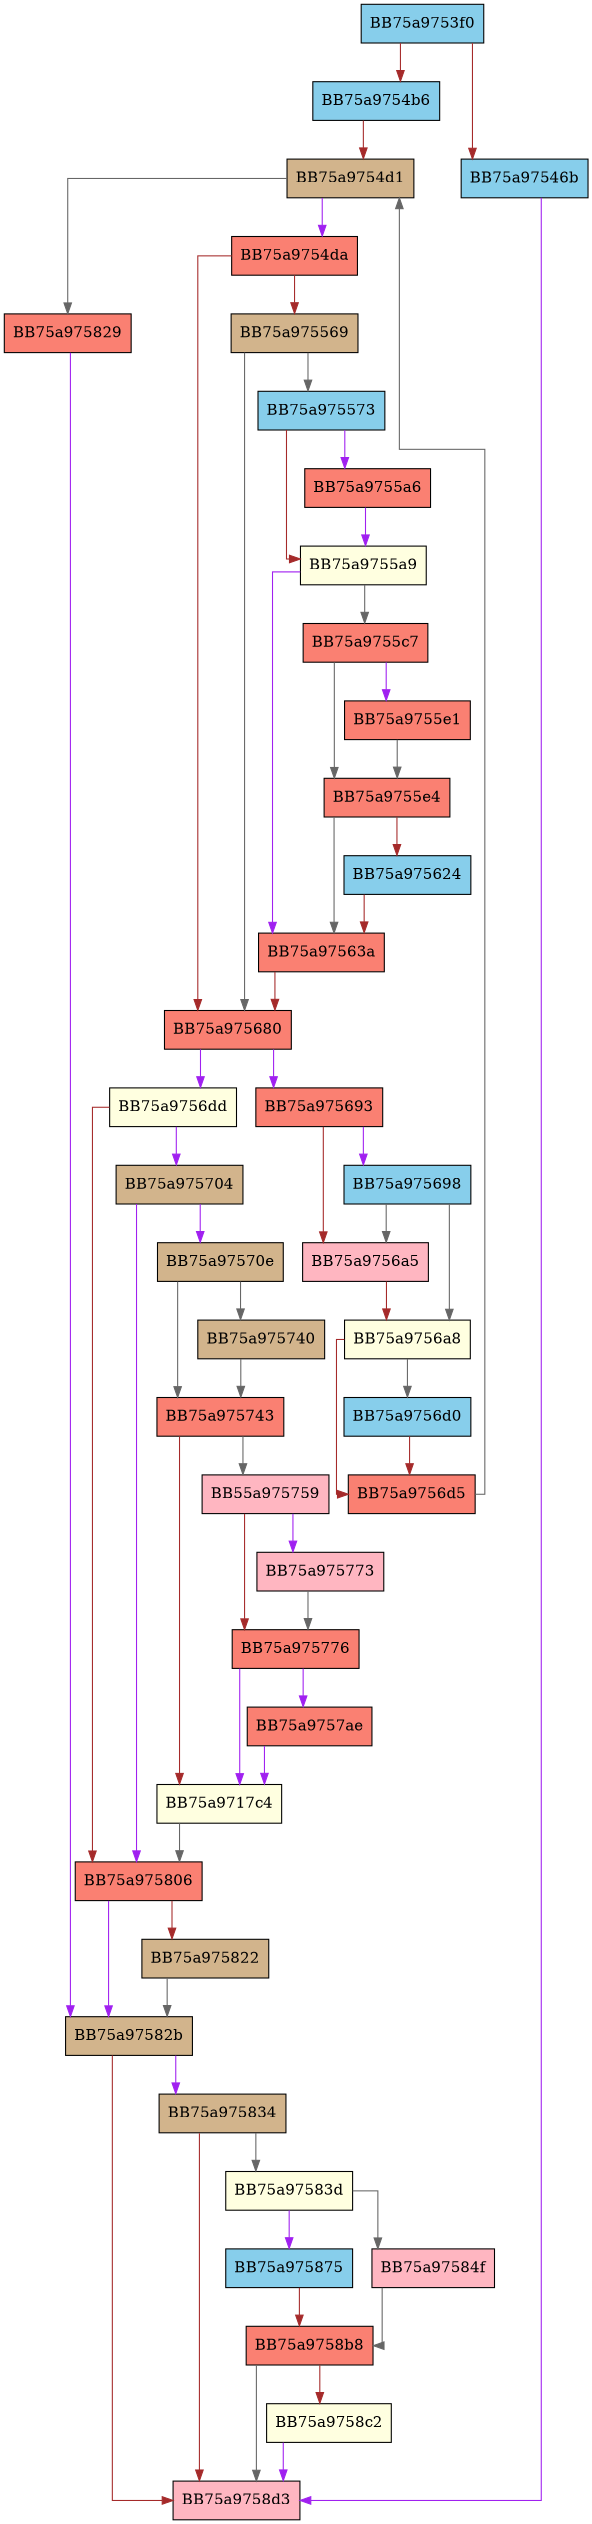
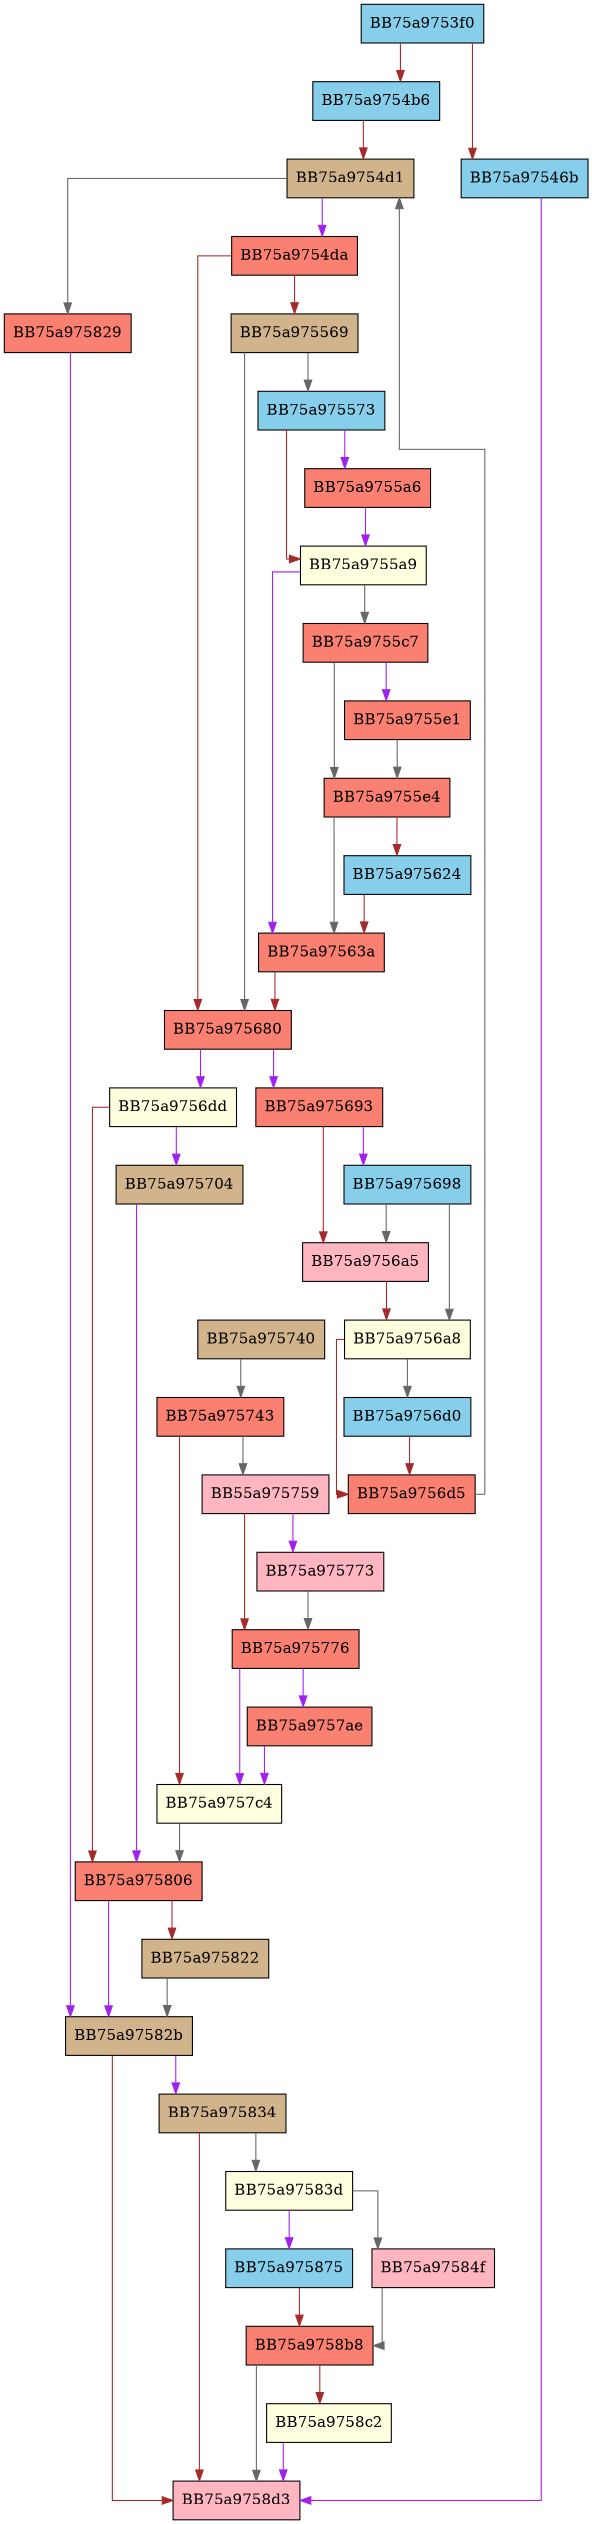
node "BB75a97570e": removed
node "BB75a9717c4": label "BB75a9717c4" -> "BB75a9757c4"
